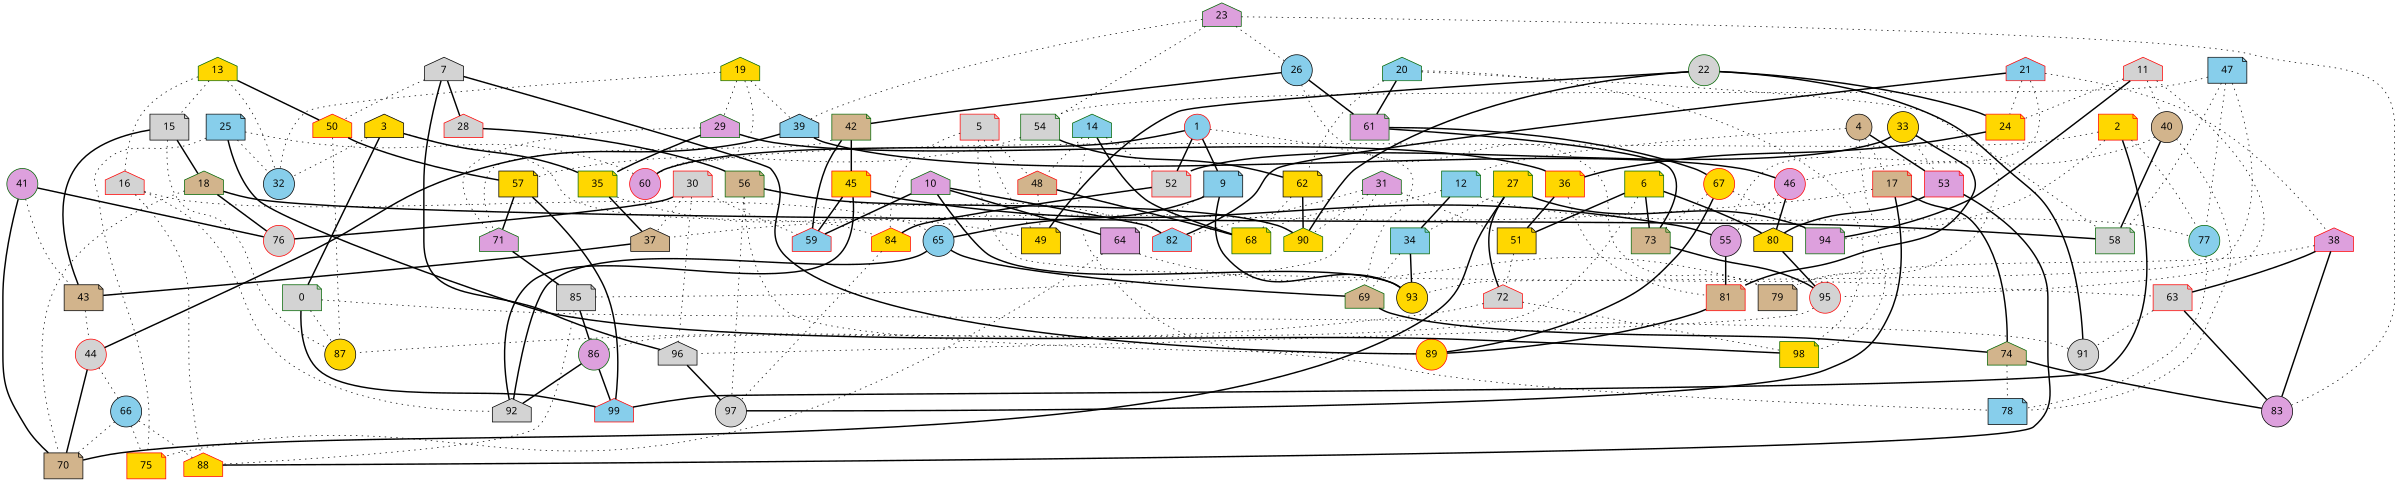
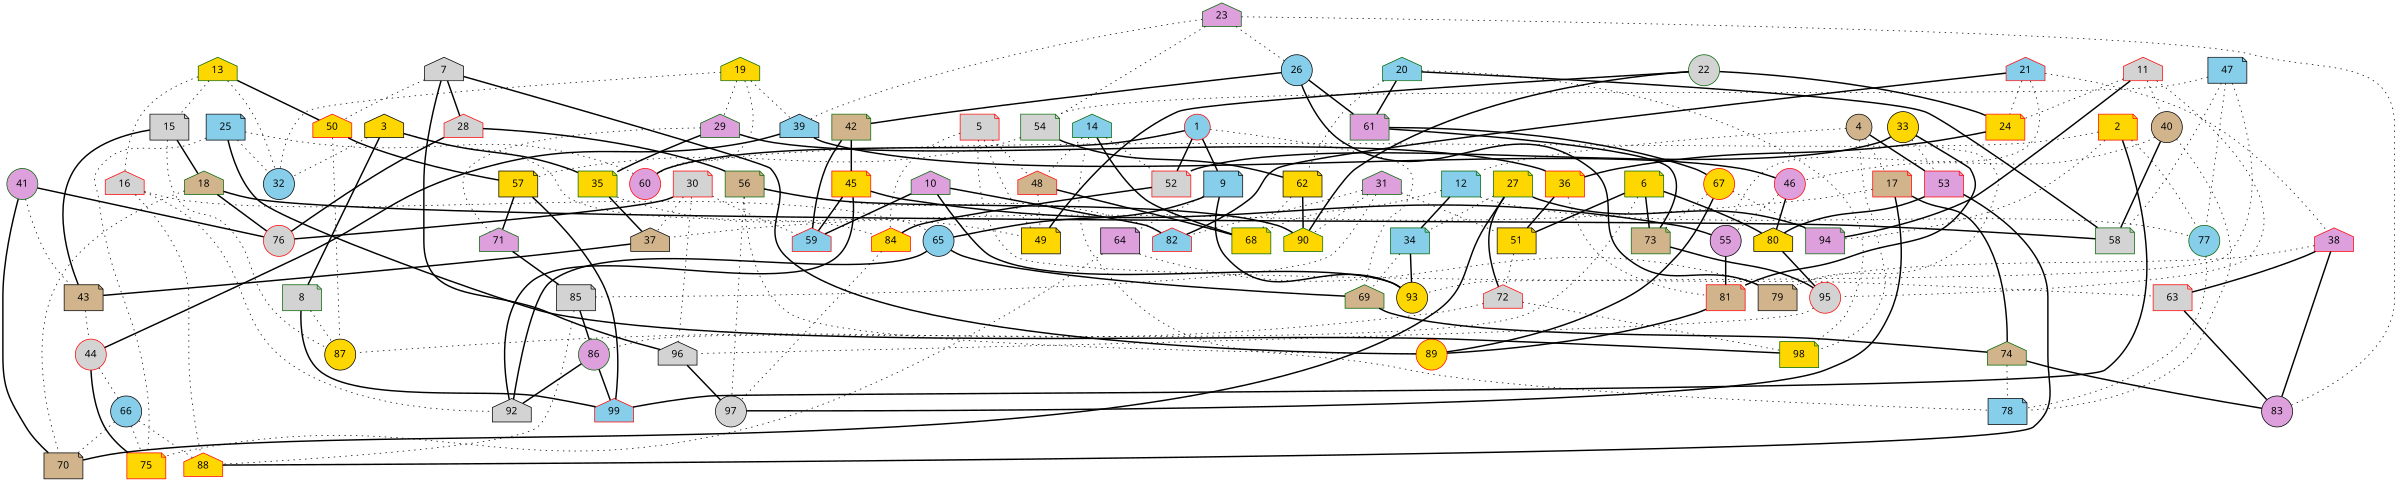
edge "20" -- "58": style dotted -> bold
edge "42" -- "71": removed
edge "26" -- "79": style dotted -> bold
edge "28" -- "76": added
edge "10" -- "64": removed
node "0": label "0" -> "8"
node "91": removed
edge "44" -- "70": now "44" -- "75"
